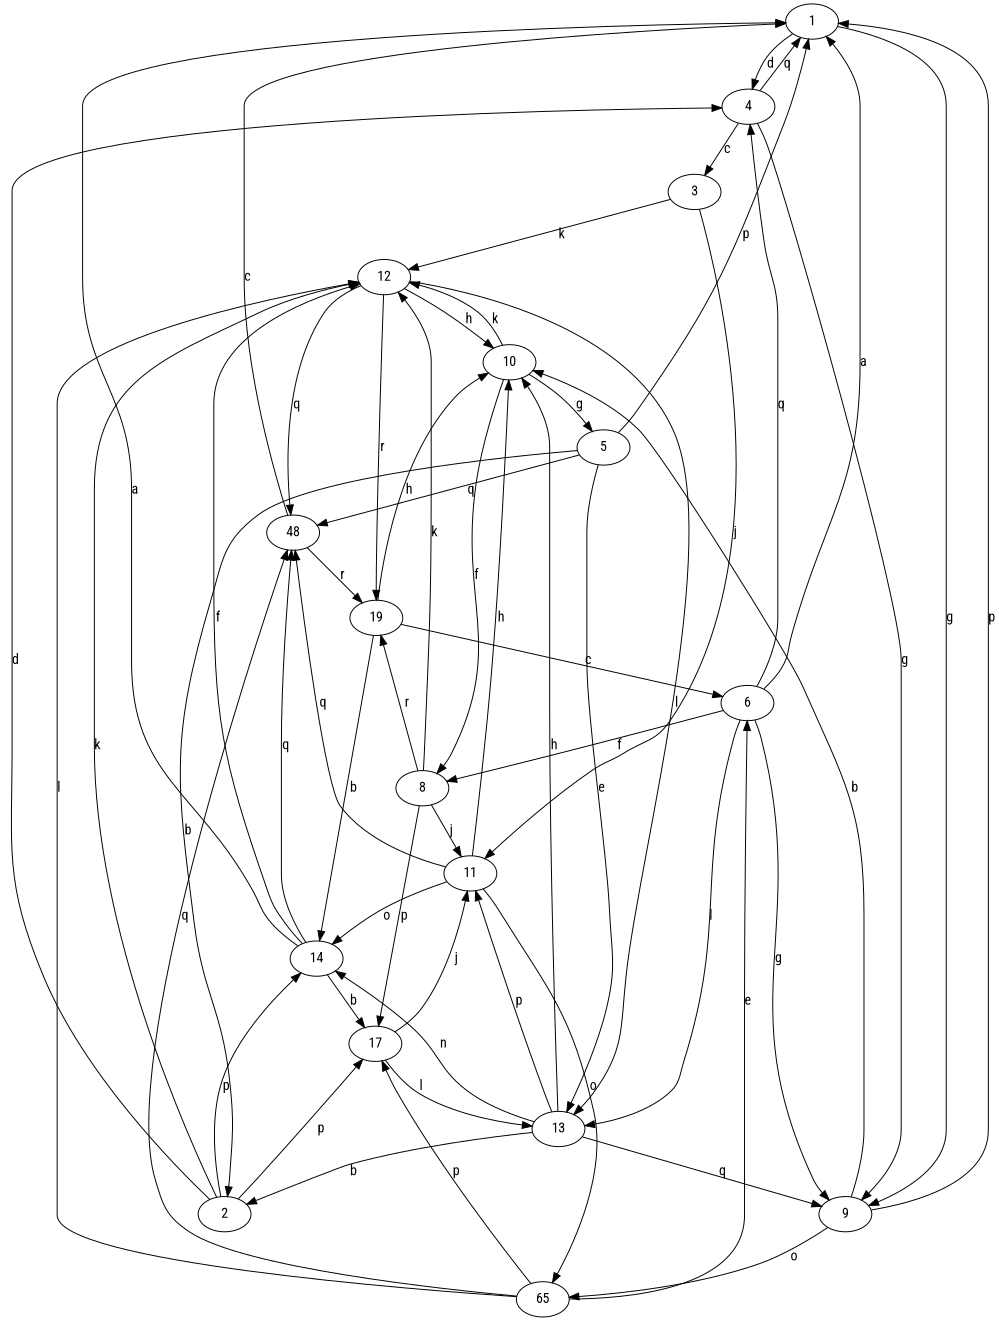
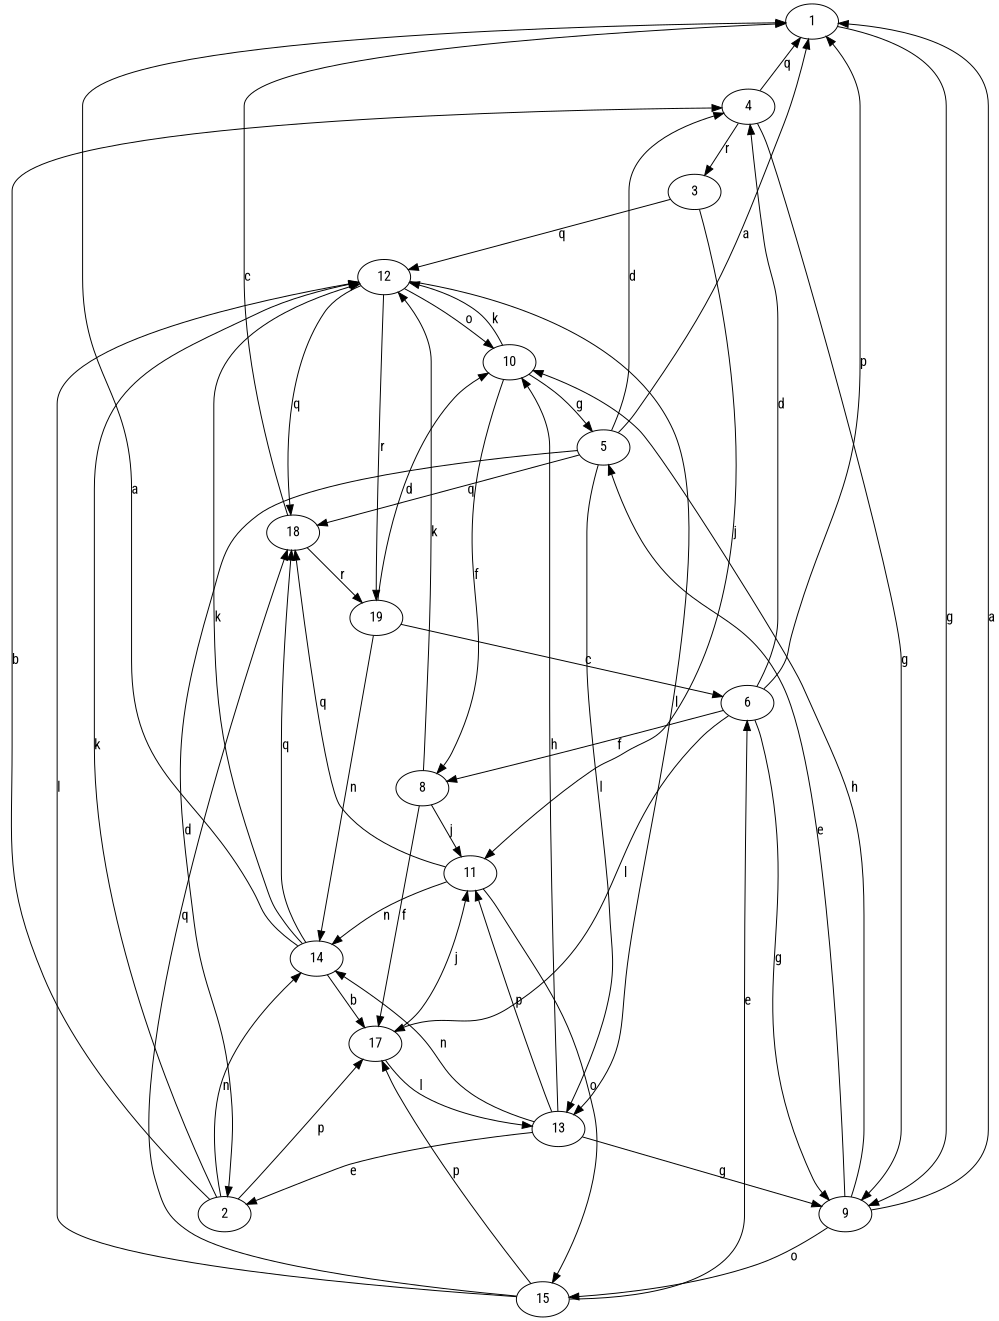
edge "1" -> "4": now "5" -> "4"
edge "4" -> "3": label "c" -> "r"
edge "3" -> "12": label "k" -> "q"
edge "5" -> "1": label "p" -> "a"
edge "12" -> "10": label "h" -> "o"
edge "6" -> "1": label "a" -> "p"
edge "6" -> "4": label "q" -> "d"
edge "19" -> "10": label "h" -> "d"
node "48": label "48" -> "18"
edge "14" -> "12": label "f" -> "k"
edge "9" -> "1": label "p" -> "a"
edge "11" -> "10": removed, label "h"
edge "2" -> "4": label "d" -> "b"
edge "8" -> "19": removed, label "r"
edge "19" -> "14": label "b" -> "n"
edge "5" -> "13": label "e" -> "l"
edge "9" -> "10": label "b" -> "h"
edge "9" -> "5": added, label "e"
edge "5" -> "2": label "b" -> "d"
edge "11" -> "14": label "o" -> "n"
edge "8" -> "17": label "p" -> "f"
edge "6" -> "13": now "6" -> "17"
edge "2" -> "14": label "p" -> "n"
edge "13" -> "2": label "b" -> "e"
edge "13" -> "9": label "q" -> "g"
node "65": label "65" -> "15"
